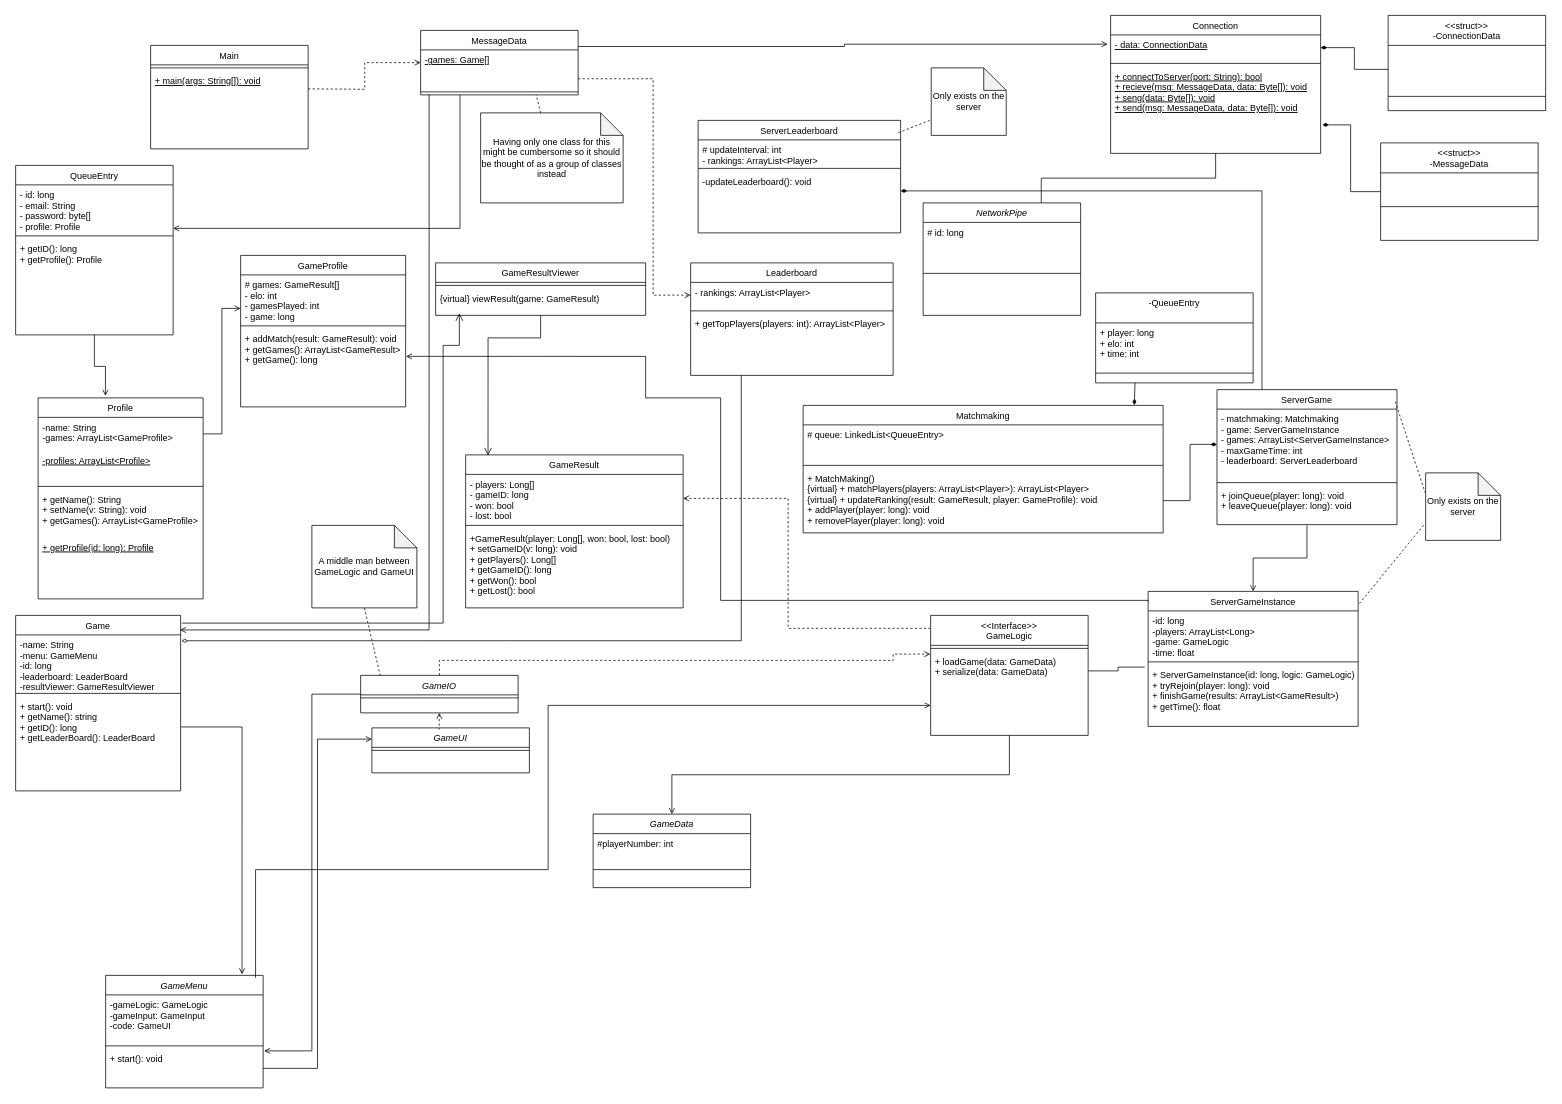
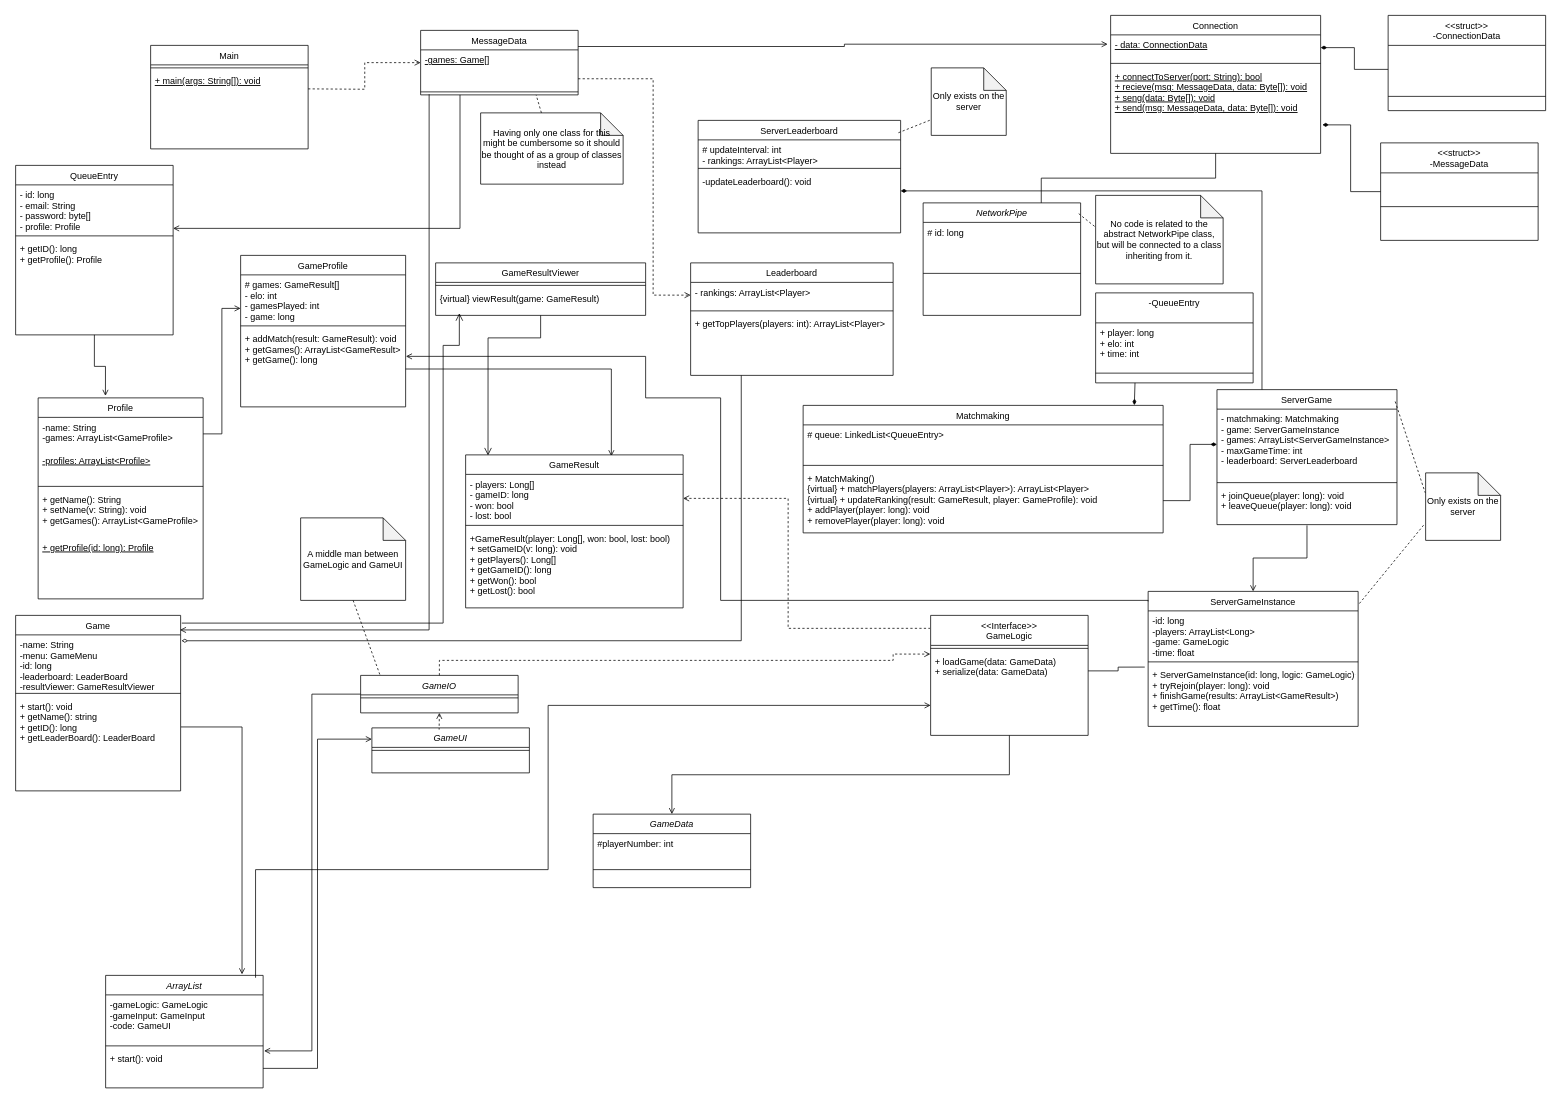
node "Having only one class for this might be cumbersome so it should be thought of as a group of classes instead": size 143x90 -> 143x71
edge "No code is related to the abstract NetworkPipe class, but will be connected to a class inheriting from it." -- "NetworkPipe": added
node "No code is related to the abstract NetworkPipe class, but will be connected to a class inheriting from it.": added
edge "GameProfile" -> "GameResult": added
node "A middle man between GameLogic and GameUI": moved (364, 567) -> (353, 559)
node "GameMenu": label "GameMenu" -> "ArrayList"
